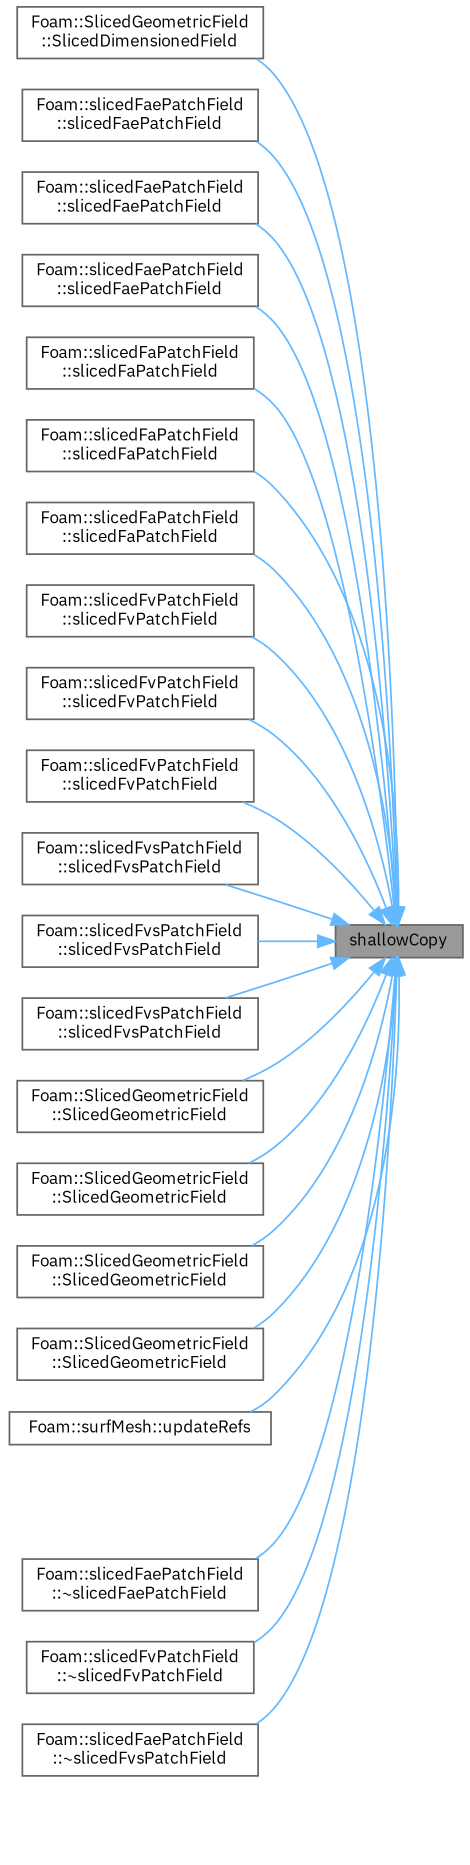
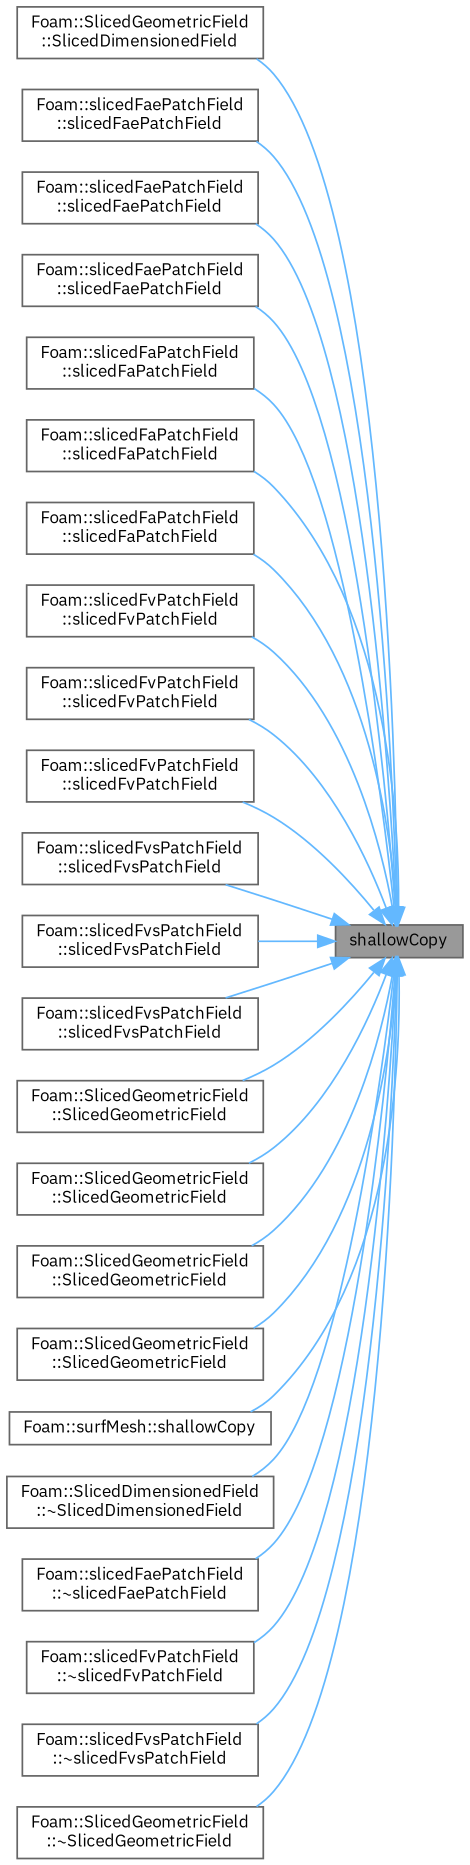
node "Foam::surfMesh::updateRefs": label "Foam::surfMesh::updateRefs" -> "Foam::surfMesh::shallowCopy"
node "Foam::SlicedDimensionedField ::~SlicedDimensionedField": added
node "Foam::slicedFaePatchField ::~slicedFvsPatchField": label "Foam::slicedFaePatchField ::~slicedFvsPatchField" -> "Foam::slicedFvsPatchField ::~slicedFvsPatchField"
node "Foam::SlicedGeometricField ::~SlicedGeometricField": added
